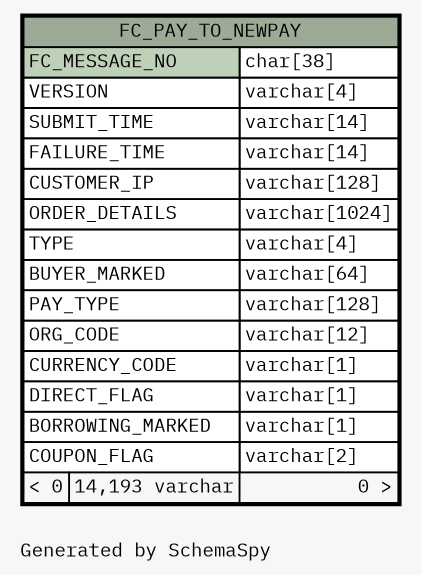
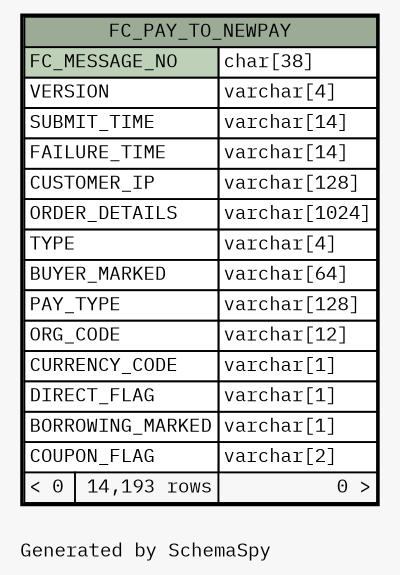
node "FC_PAY_TO_NEWPAY": text "14,193 varchar" -> "14,193 rows"
